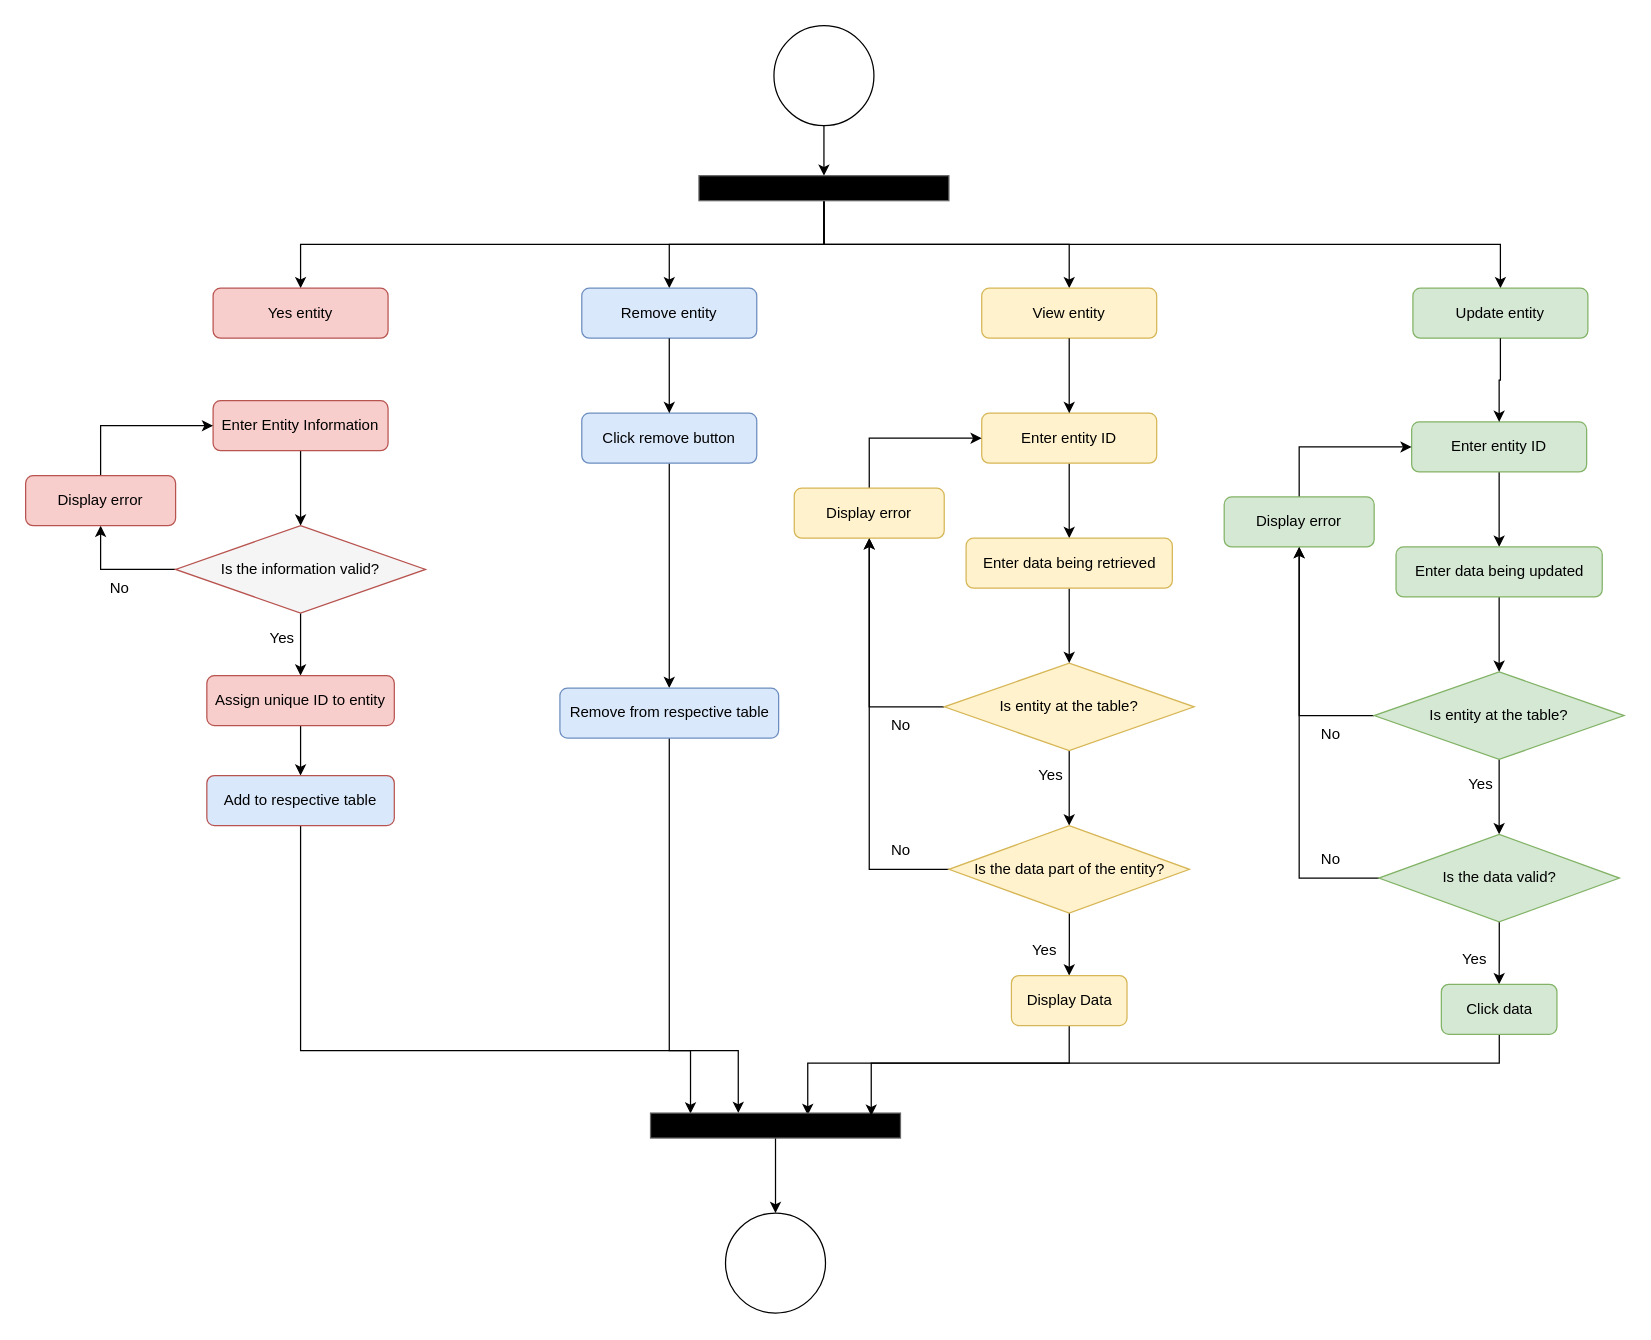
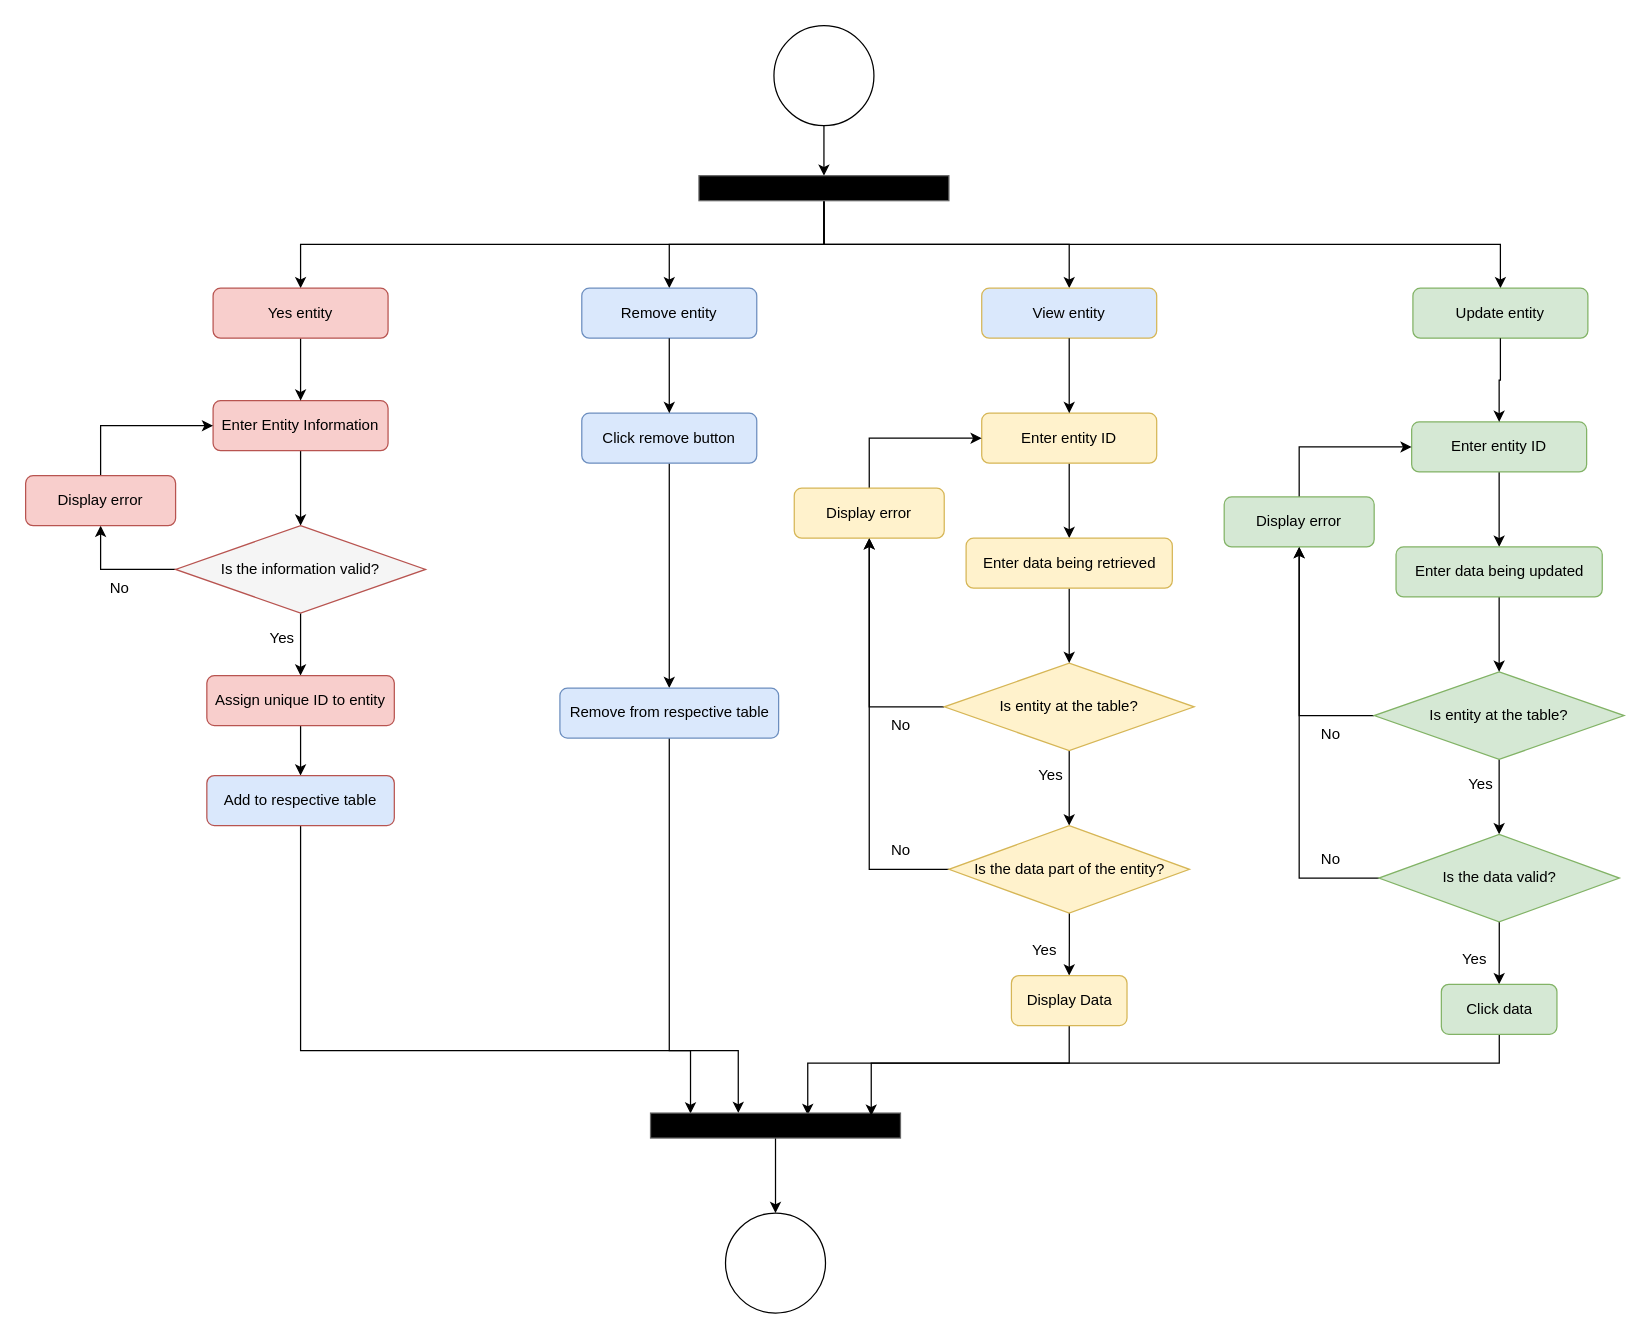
node "View entity": fillcolor #fff2cc -> #dae8fc
edge "Yes entity" -> "Enter Entity Information": added
